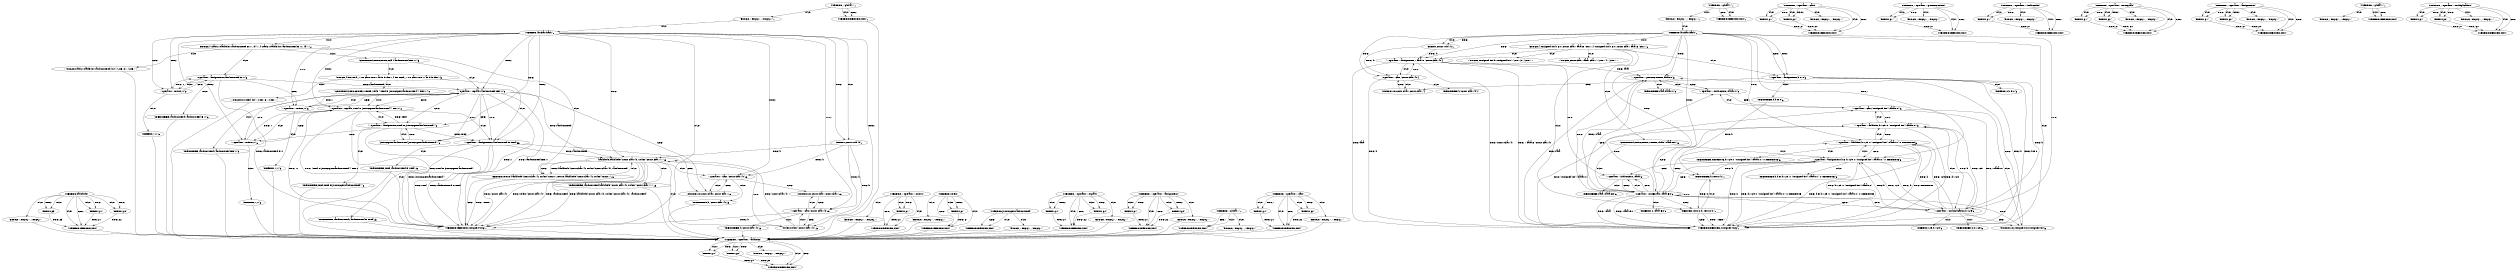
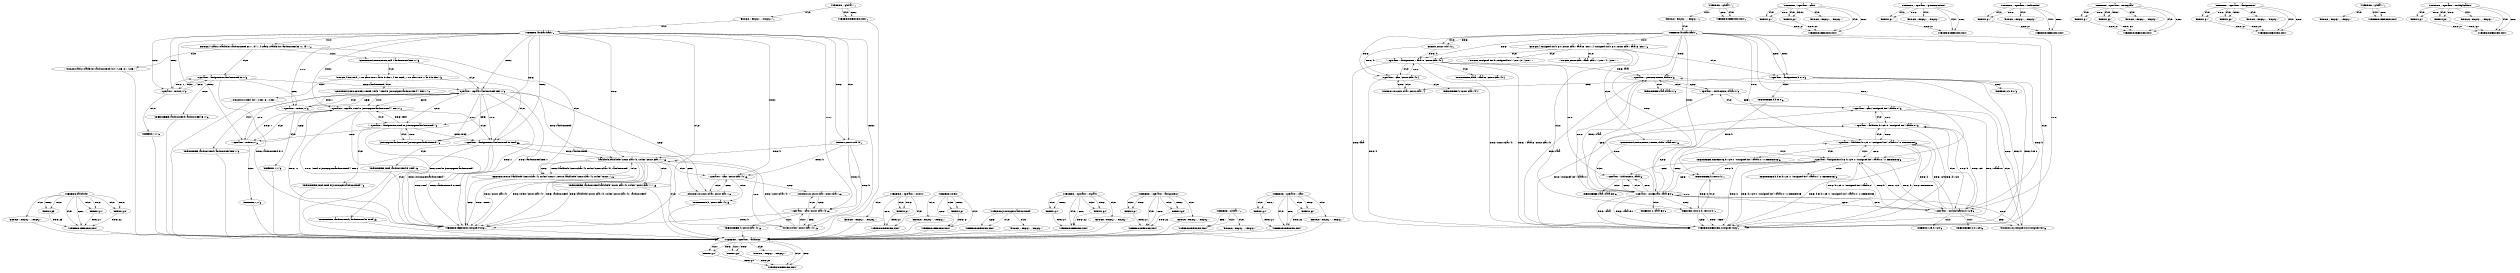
node "(IDENTIFIER,data,* data = (const char*)k)": added
edge "(<operator>.assignment,h = 0)" -> "(LITERAL,0,h = 0)": label "AST: " -> "CFG: "
